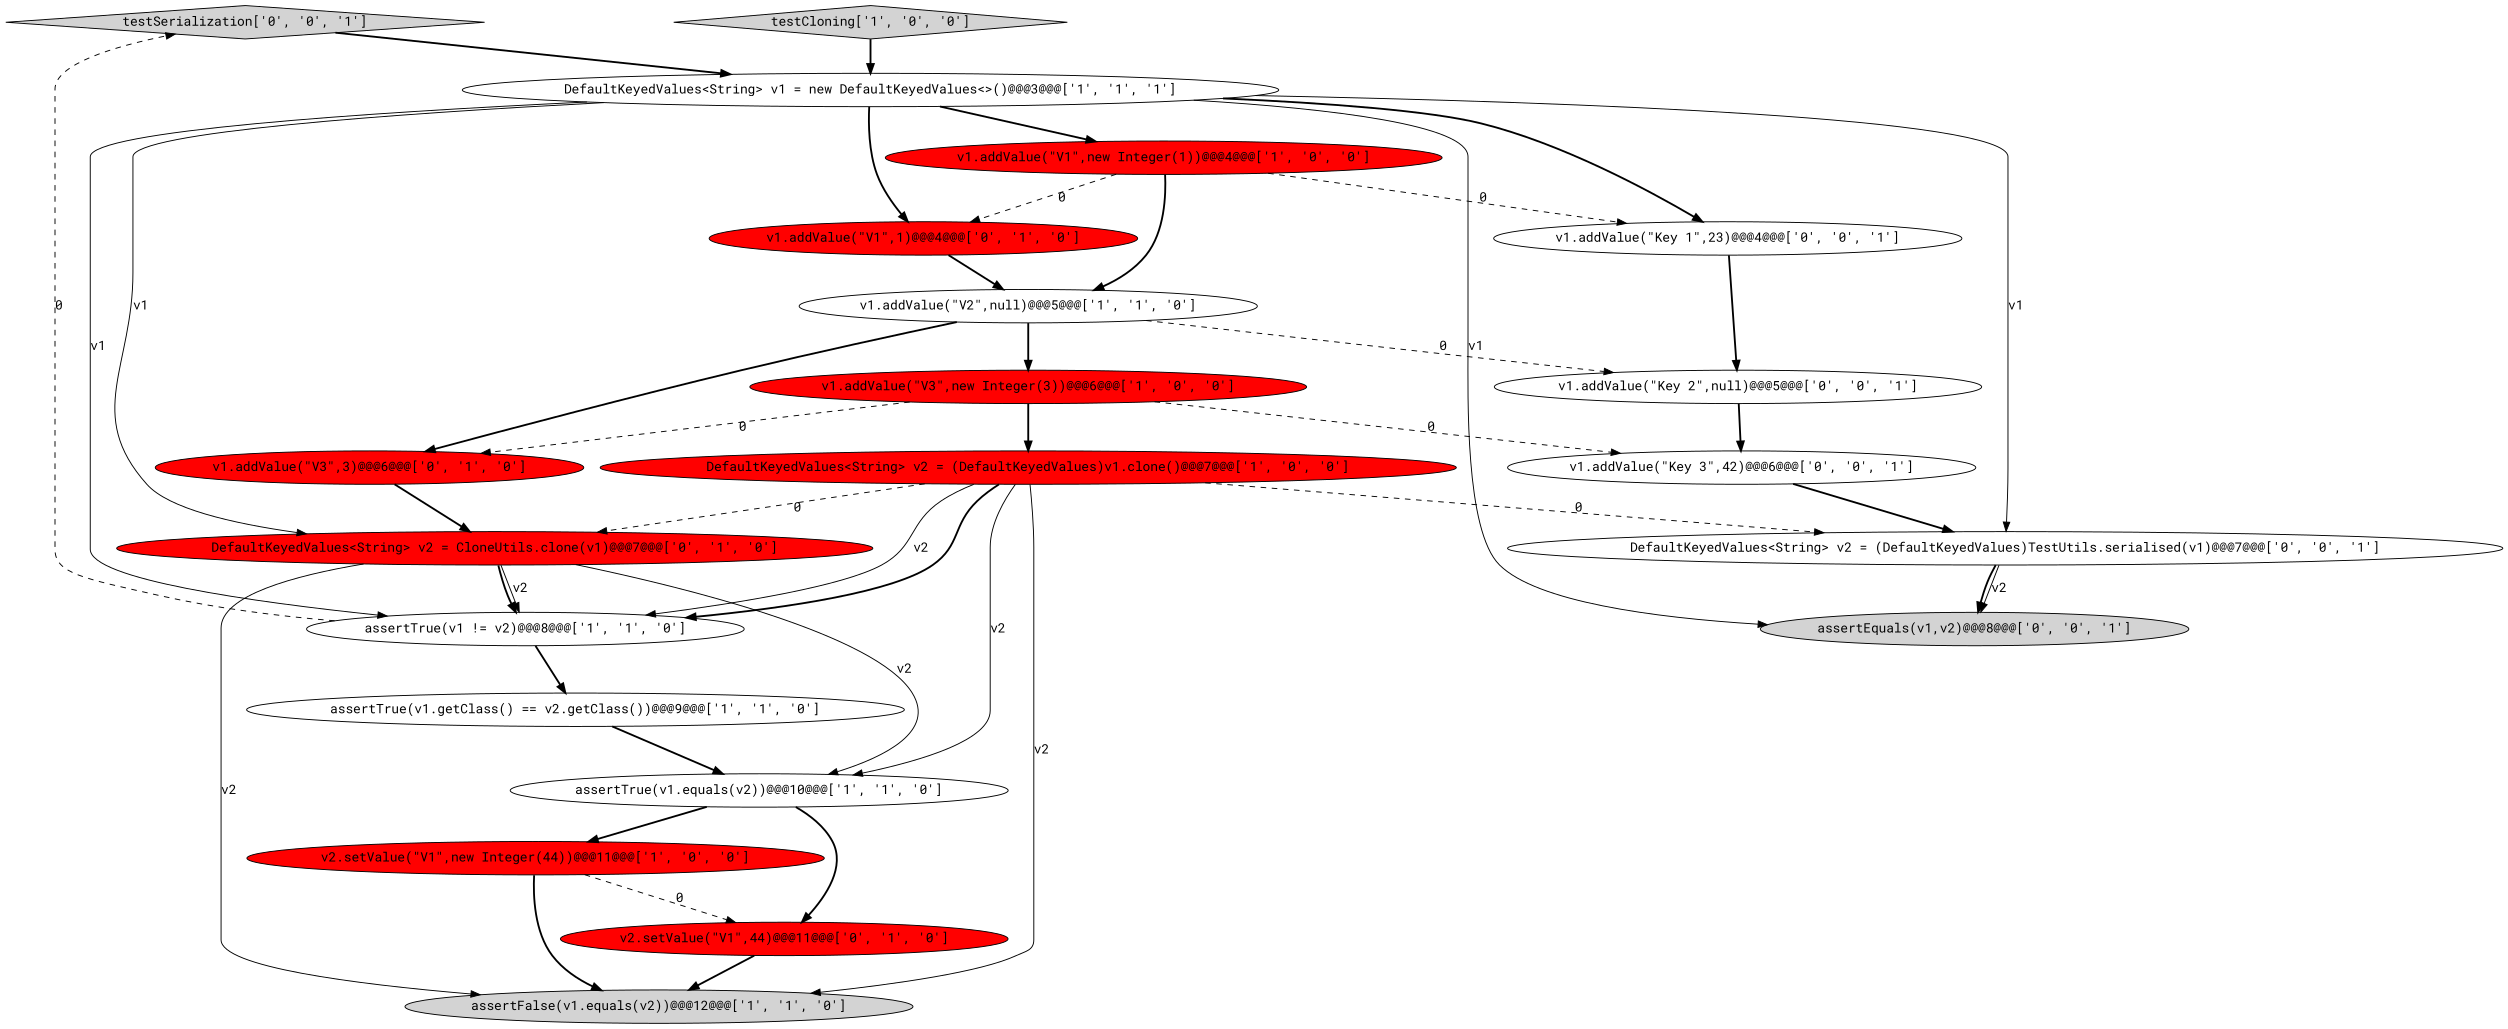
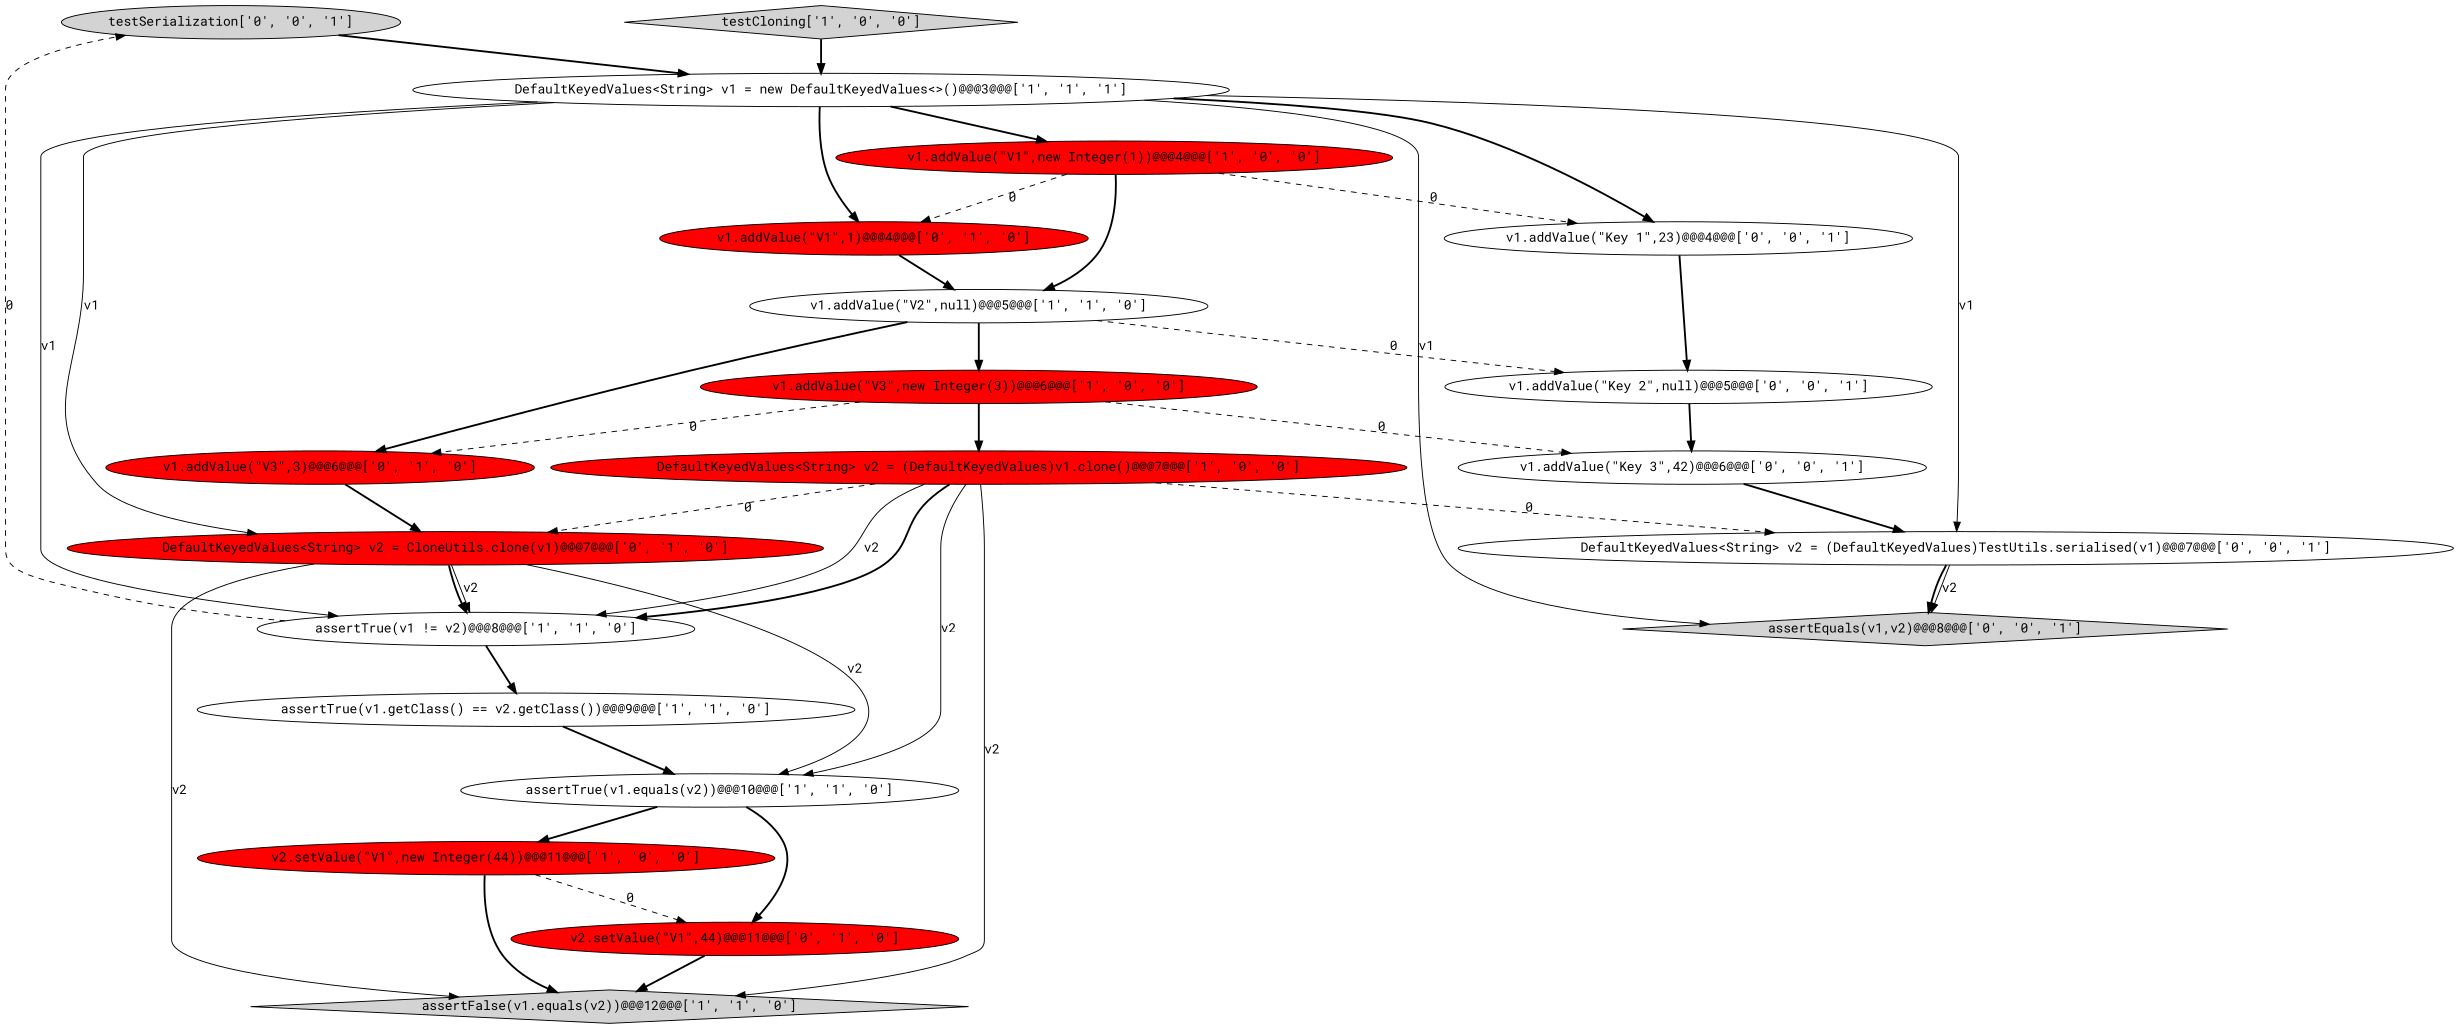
node "testSerialization['0', '0', '1']": shape diamond -> ellipse
node "assertEquals(v1,v2)@@@8@@@['0', '0', '1']": shape ellipse -> diamond
node "assertFalse(v1.equals(v2))@@@12@@@['1', '1', '0']": shape ellipse -> diamond
